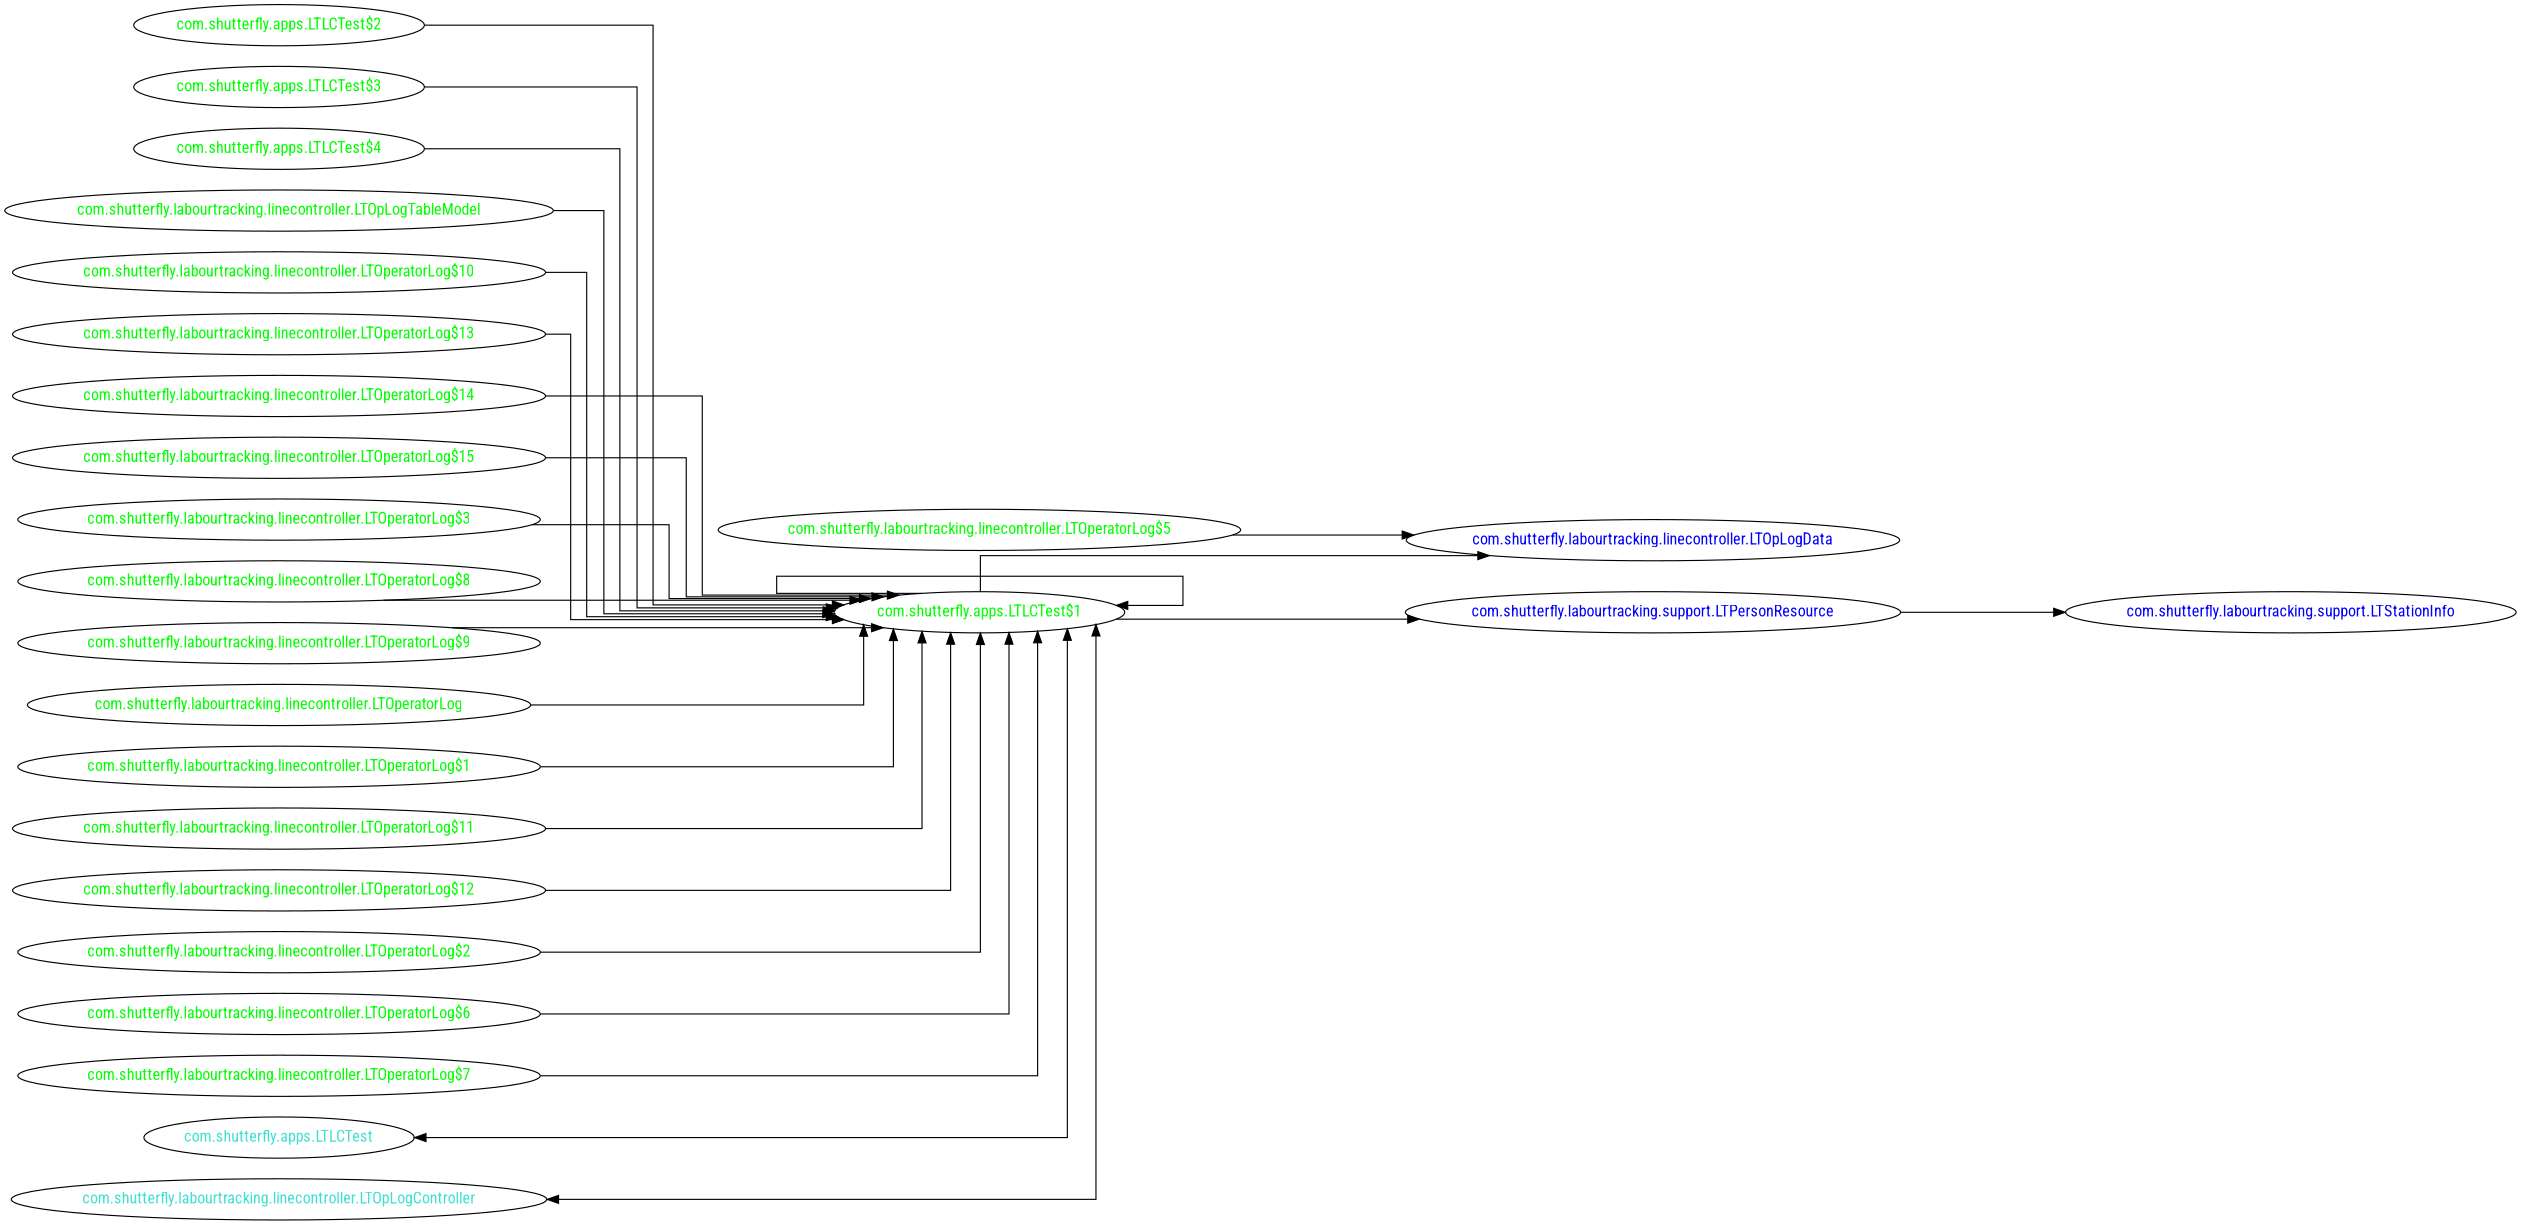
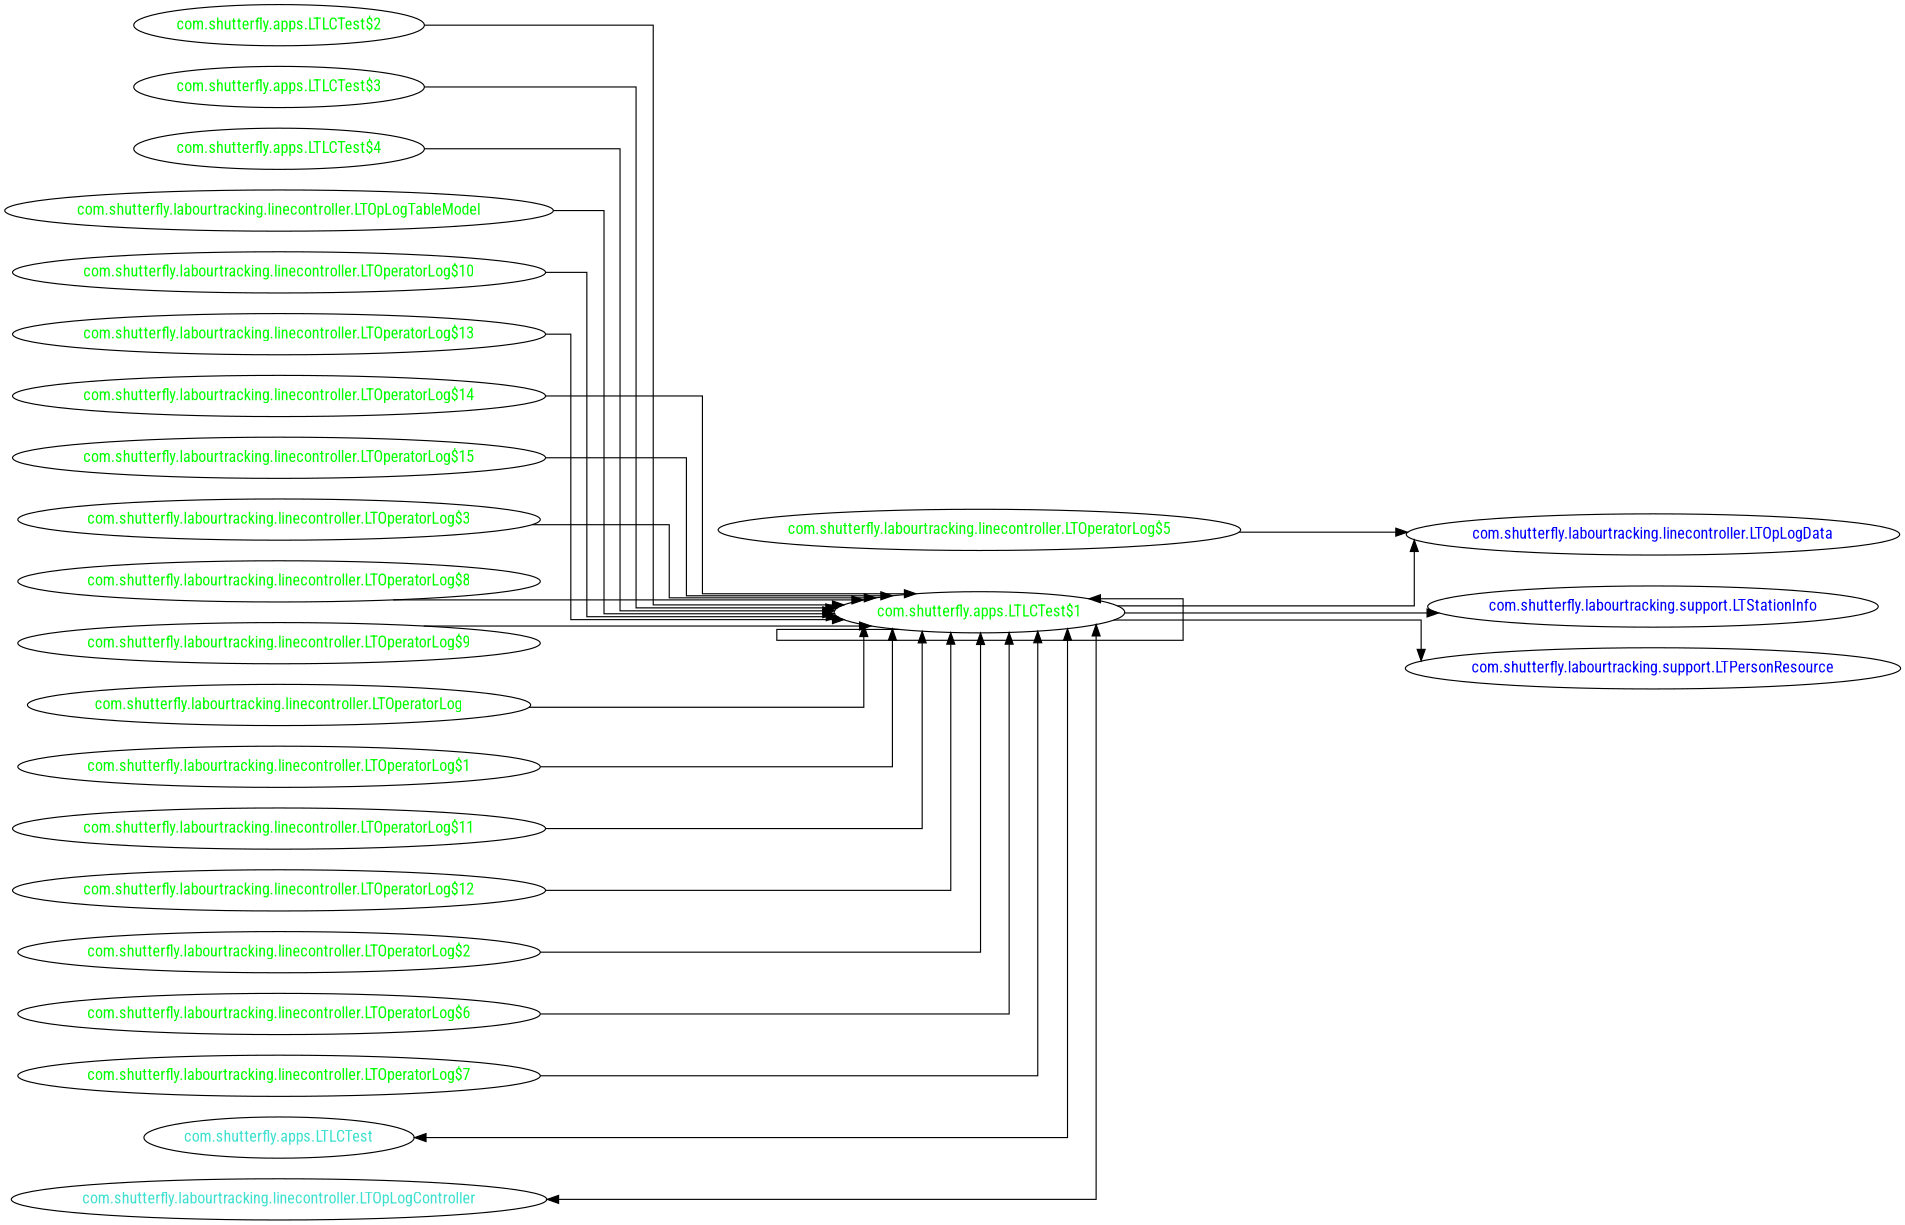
edge "com.shutterfly.labourtracking.support.LTPersonResource" -> "com.shutterfly.labourtracking.support.LTStationInfo": now "com.shutterfly.apps.LTLCTest$1" -> "com.shutterfly.labourtracking.support.LTStationInfo"
